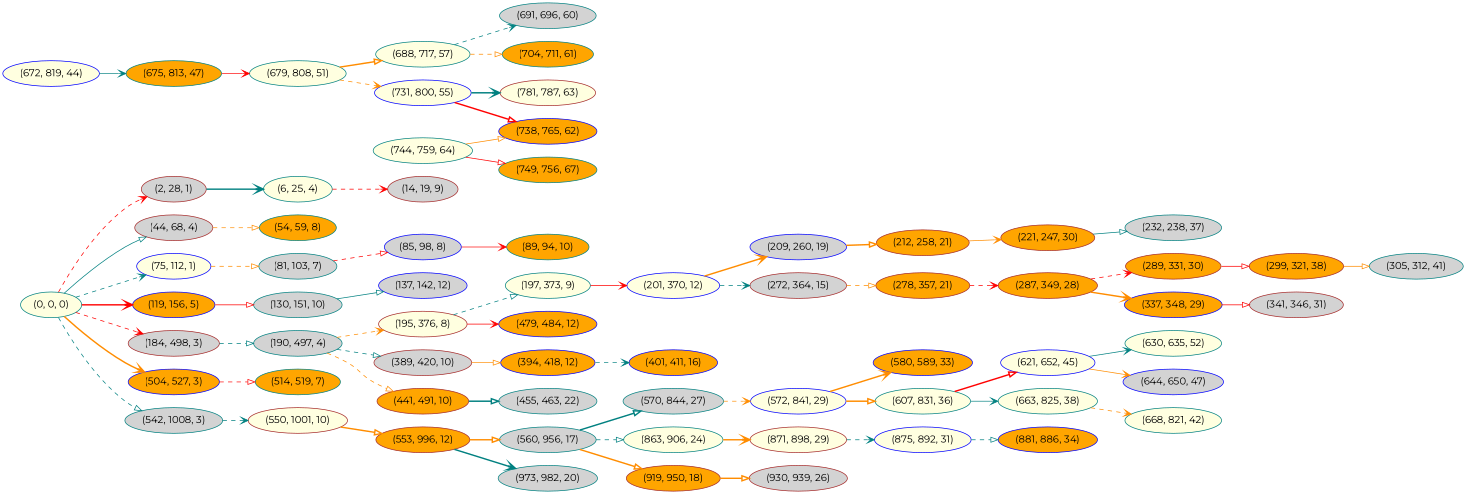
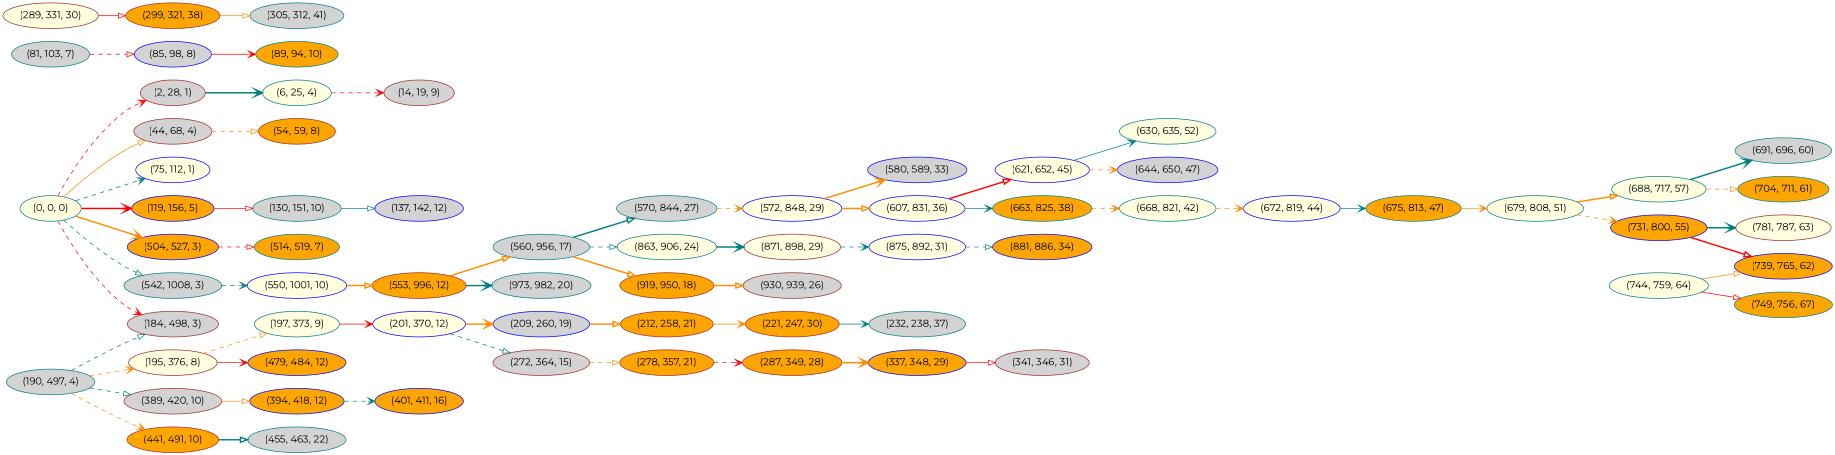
edge "(688, 717, 57)" -> "(691, 696, 60)": style dashed -> bold
edge "(675, 813, 47)" -> "(679, 808, 51)": color red -> darkorange
node "(731, 800, 55)": fillcolor lightyellow -> orange
node "(738, 765, 62)": label "(738, 765, 62)" -> "(739, 765, 62)"
edge "(668, 821, 42)" -> "(672, 819, 44)": added
node "(54, 59, 8)": color teal -> brown
edge "(221, 247, 30)" -> "(232, 238, 37)": arrowhead onormal -> vee
edge "(0, 0, 0)" -> "(44, 68, 4)": color teal -> darkorange
edge "(75, 112, 1)" -> "(81, 103, 7)": removed
node "(289, 331, 30)": fillcolor orange -> lightyellow
edge "(287, 349, 28)" -> "(289, 331, 30)": removed
edge "(201, 370, 12)" -> "(272, 364, 15)": arrowhead vee -> onormal
edge "(195, 376, 8)" -> "(197, 373, 9)": color teal -> darkorange
edge "(184, 498, 3)" -> "(190, 497, 4)": reversed
node "(580, 589, 33)": fillcolor orange -> lightgrey
edge "(190, 497, 4)" -> "(441, 491, 10)": arrowhead onormal -> vee
edge "(621, 652, 45)" -> "(644, 650, 47)": style solid -> dashed
node "(572, 841, 29)": label "(572, 841, 29)" -> "(572, 848, 29)"
node "(607, 831, 36)": color teal -> blue
node "(663, 825, 38)": fillcolor lightyellow -> orange
node "(550, 1001, 10)": color brown -> blue
edge "(863, 906, 24)" -> "(871, 898, 29)": color darkorange -> teal
